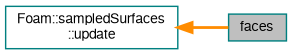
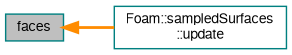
edge "faces" -> "Foam::sampledSurfaces ::update": reversed
